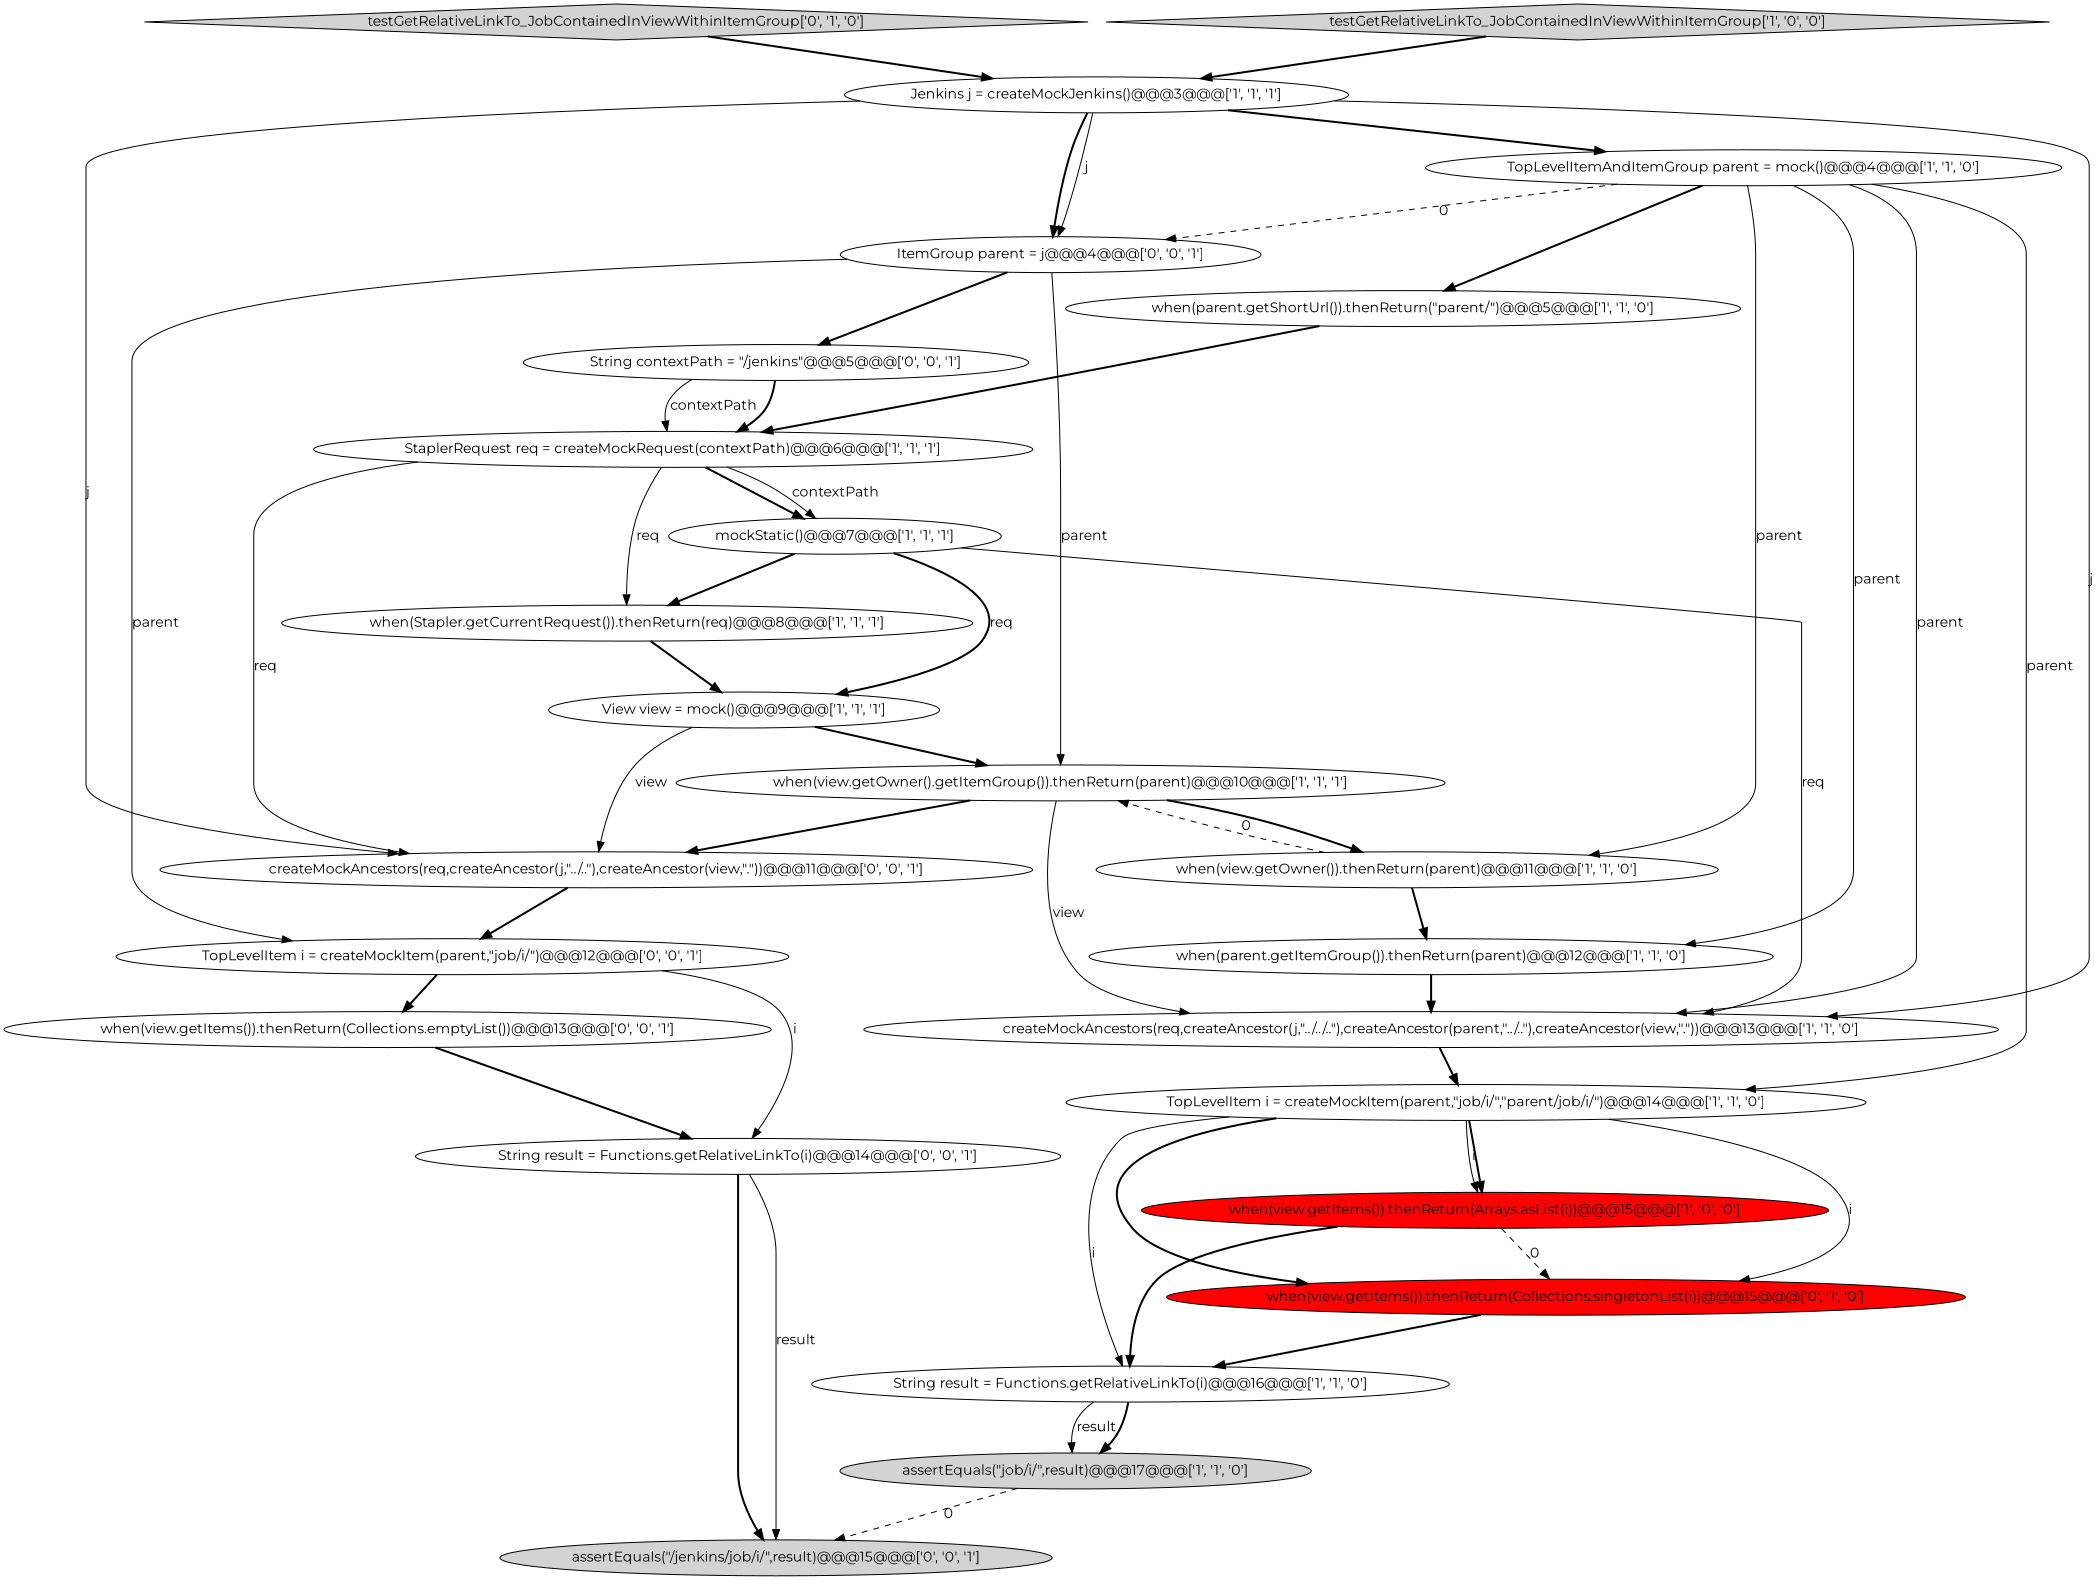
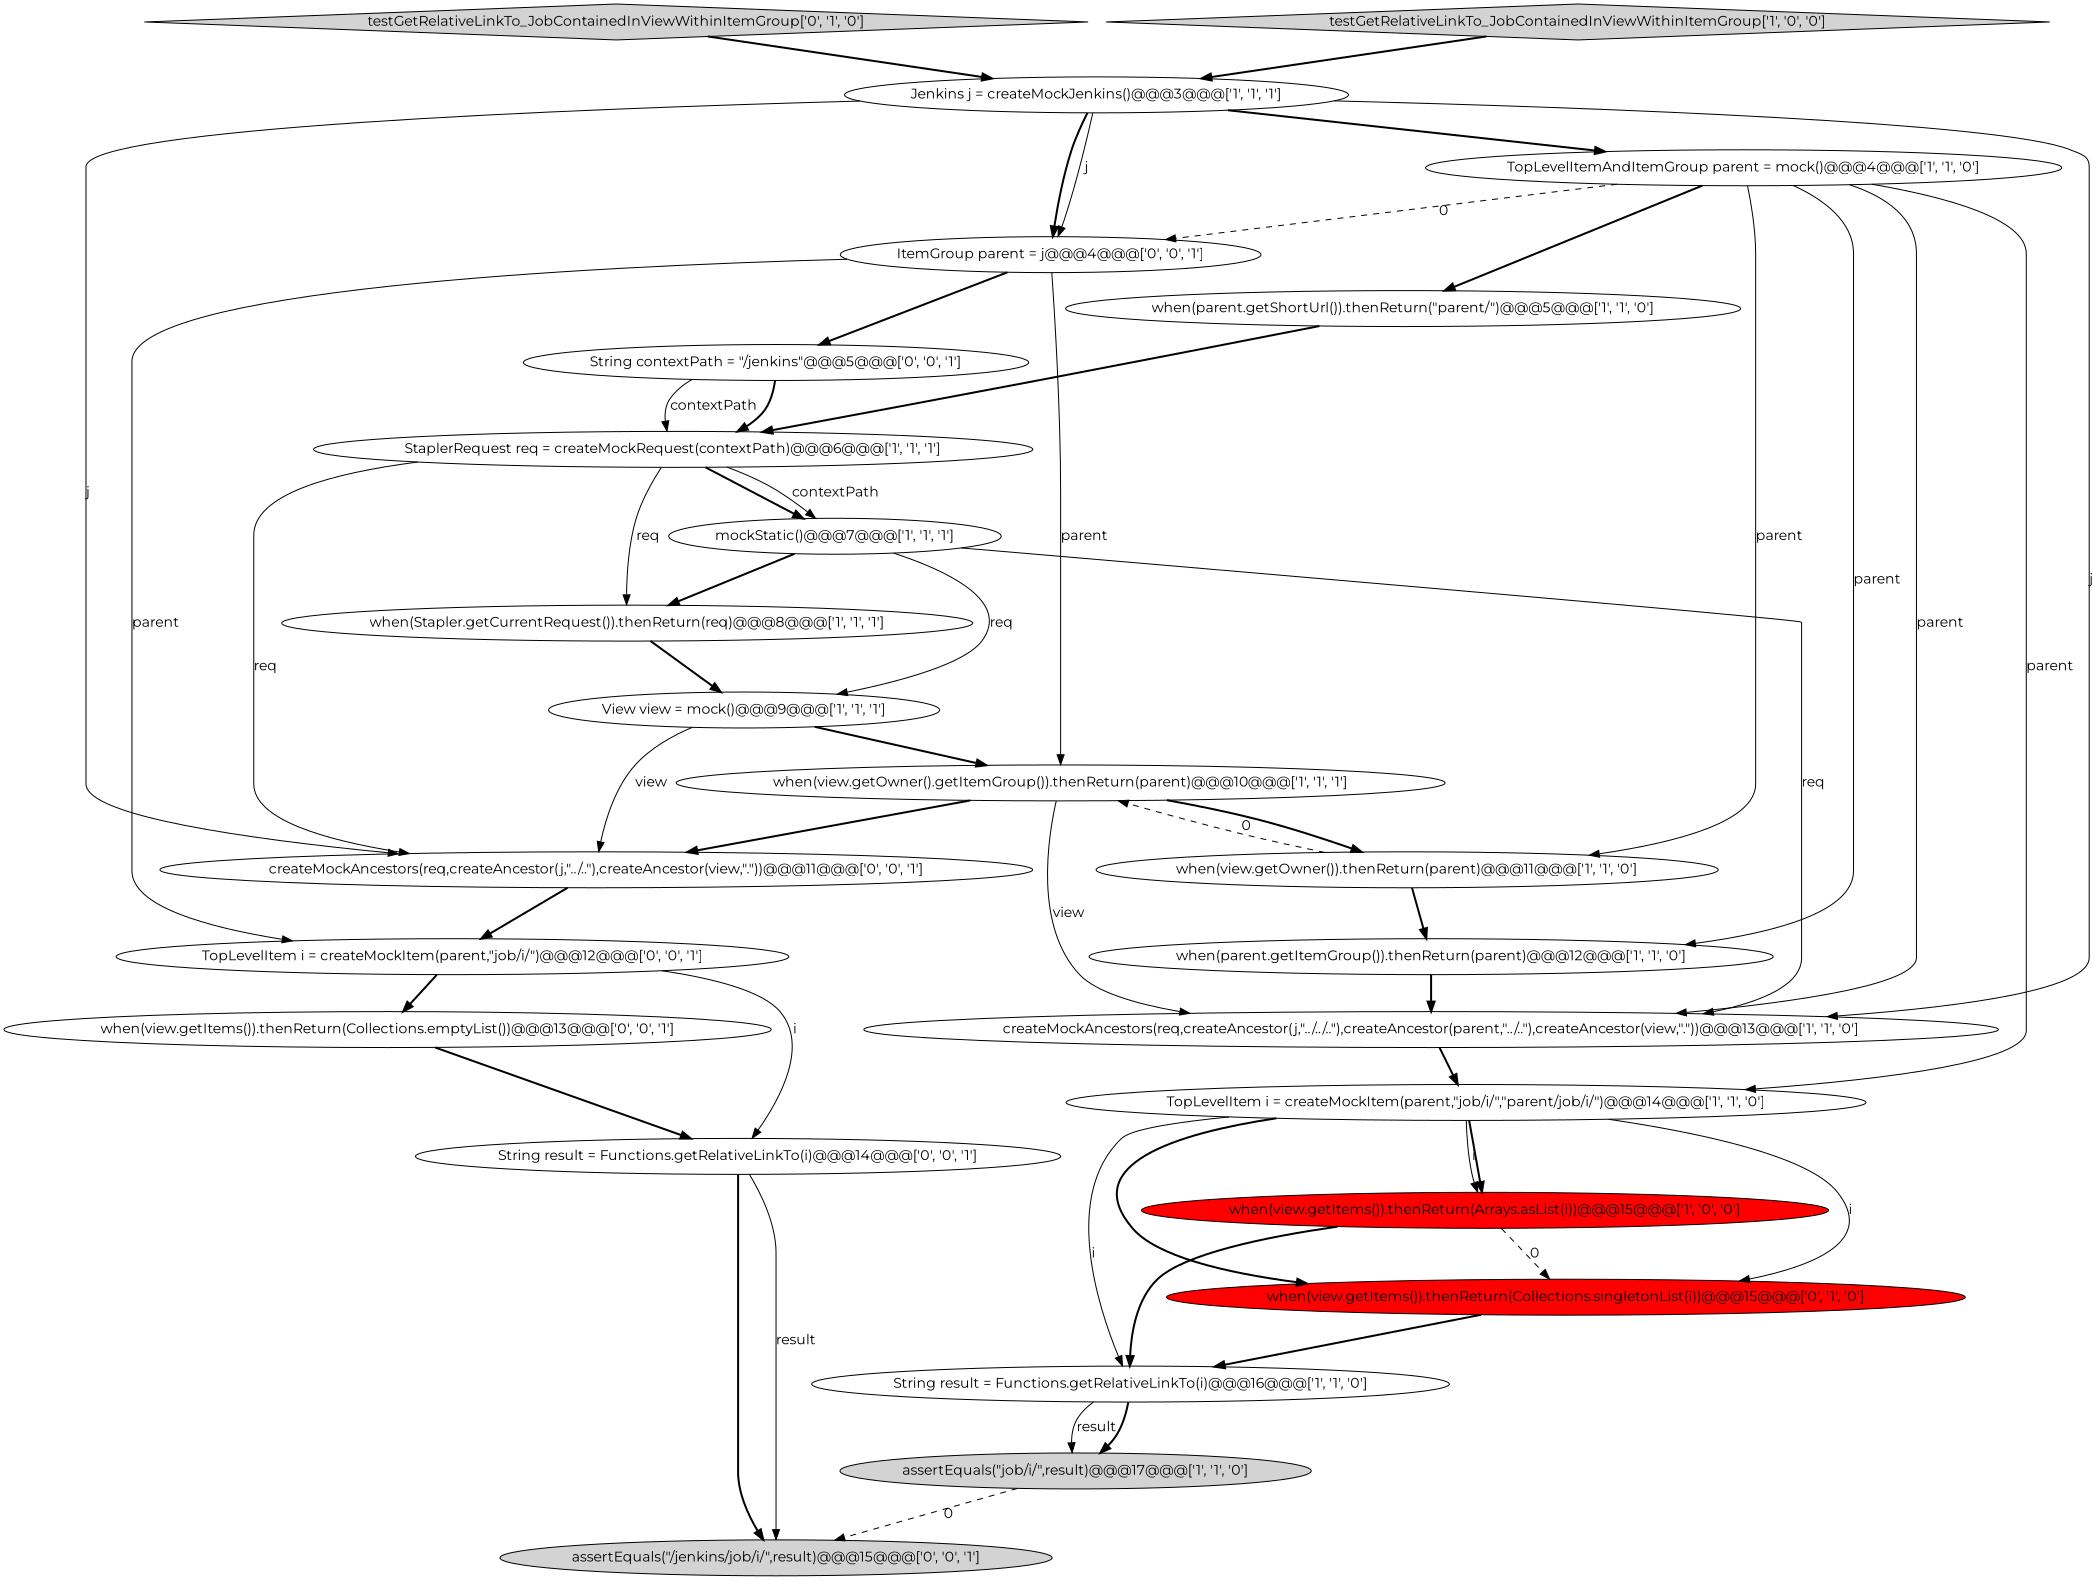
edge "mockStatic()@@@7@@@['1', '1', '1']" -> "View view = mock()@@@9@@@['1', '1', '1']": style bold -> solid
